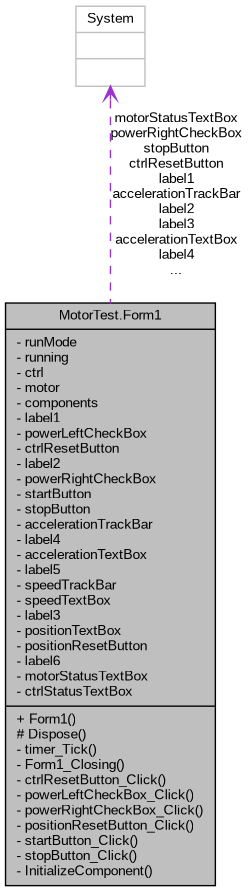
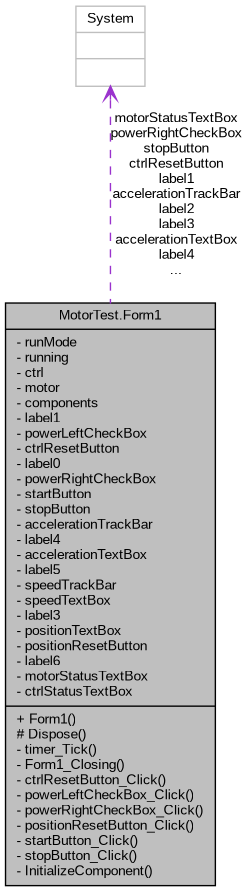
node "MotorTest.Form1": text "- label2" -> "- label0"
